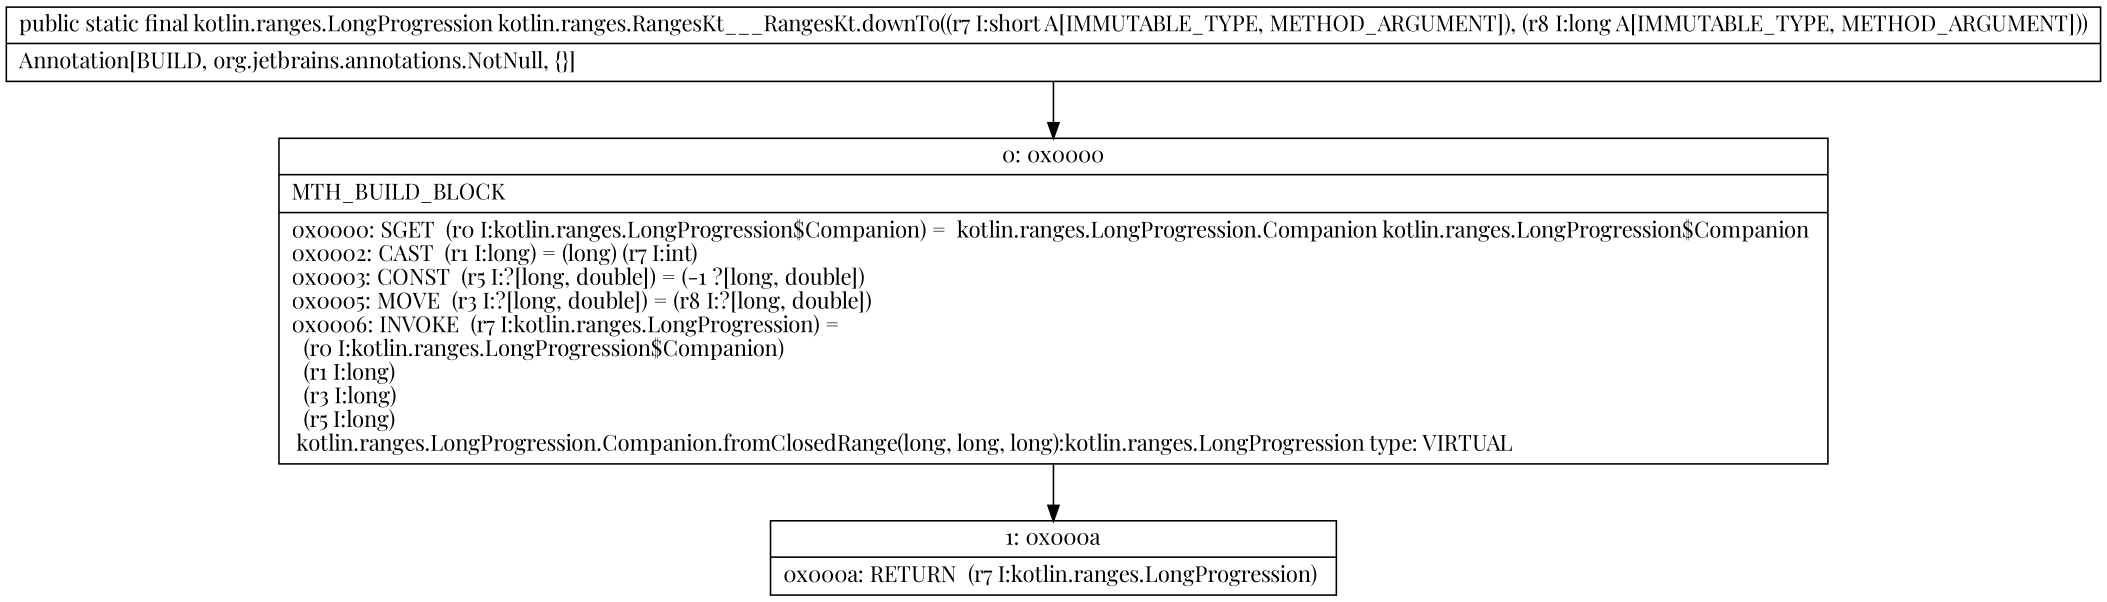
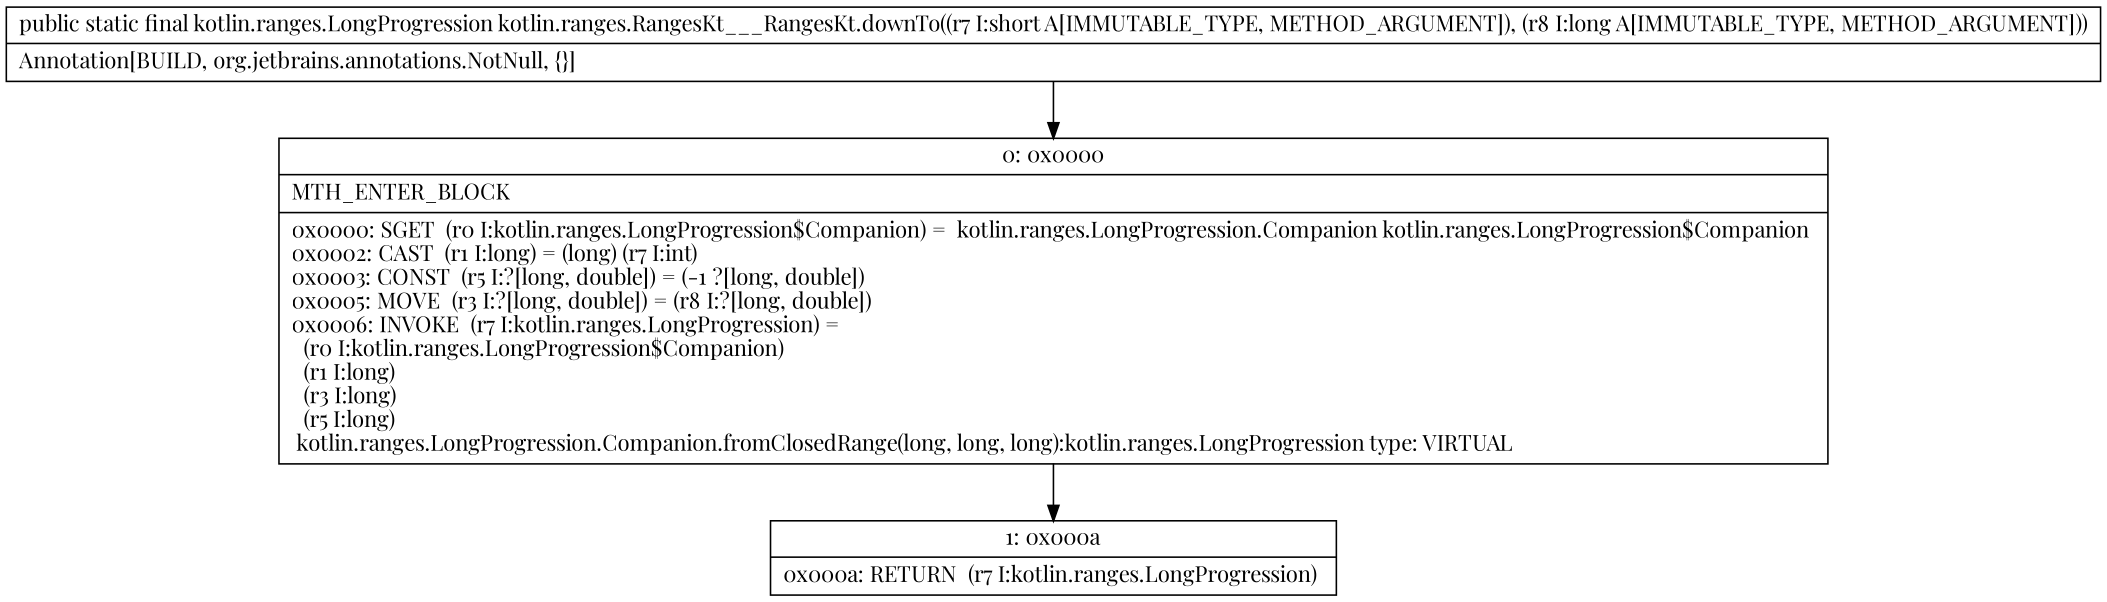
node "0: 0x0000": text "MTH_BUILD_BLOCK" -> "MTH_ENTER_BLOCK"
